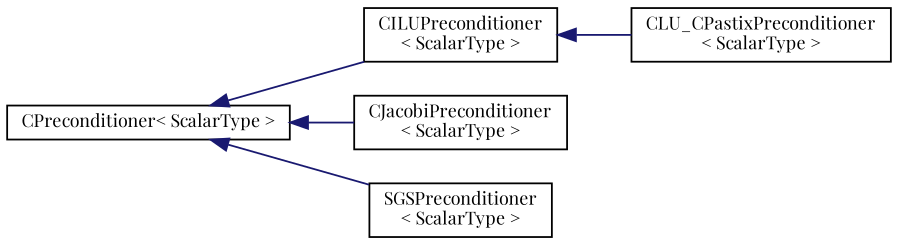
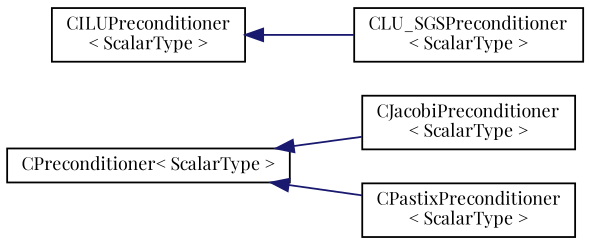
node "CLU_CPastixPreconditioner < ScalarType >": label "CLU_CPastixPreconditioner < ScalarType >" -> "CLU_SGSPreconditioner < ScalarType >"
edge "CILUPreconditioner < ScalarType >" -> "CPreconditioner< ScalarType >": removed
node "SGSPreconditioner < ScalarType >": label "SGSPreconditioner < ScalarType >" -> "CPastixPreconditioner < ScalarType >"
